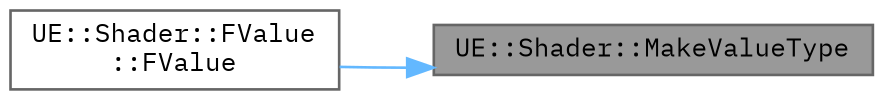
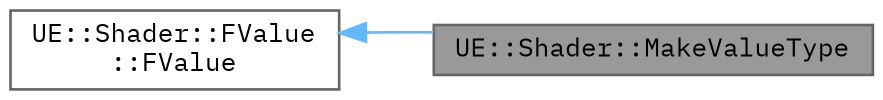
edge "UE::Shader::FValue ::FValue" -> "UE::Shader::MakeValueType": reversed
